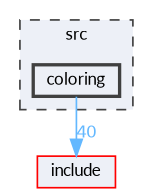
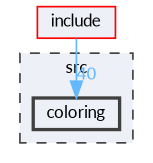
edge "coloring" -> "include": reversed
